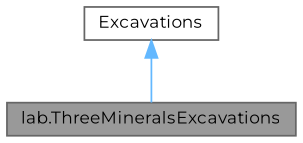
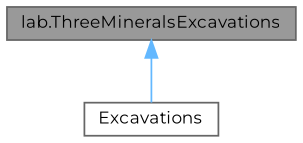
edge "lab.ThreeMineralsExcavations" -> "Excavations": reversed
